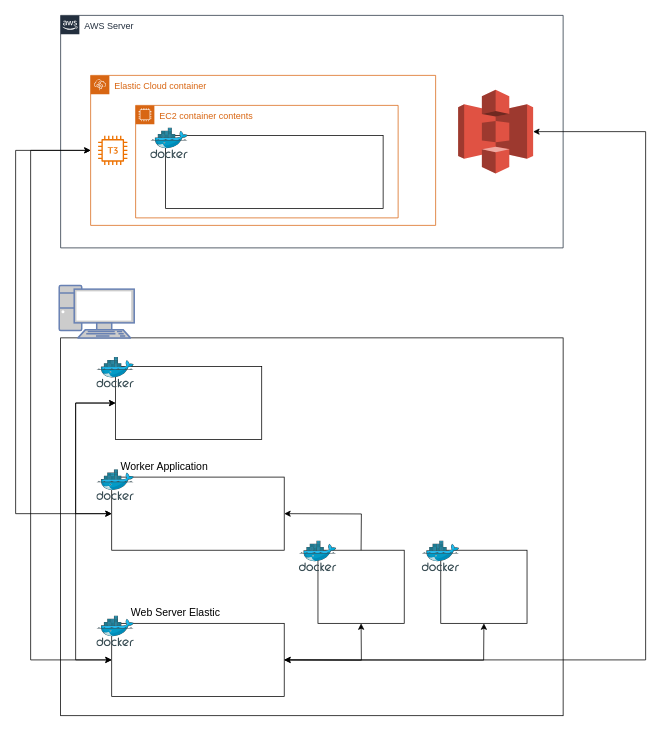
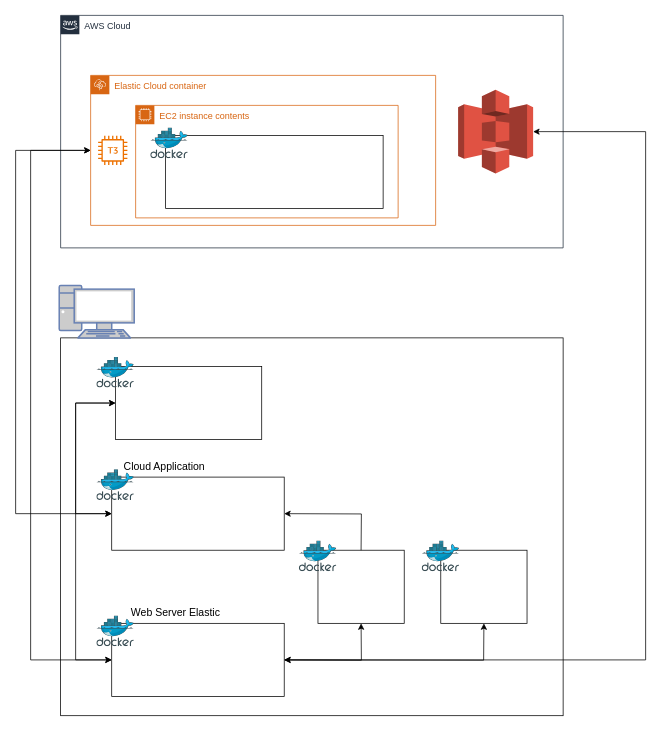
node "AWS Server": label "AWS Server" -> "AWS Cloud"
node "EC2 container contents": label "EC2 container contents" -> "EC2 instance contents"
node "Worker Application": label "Worker Application" -> "Cloud Application"
